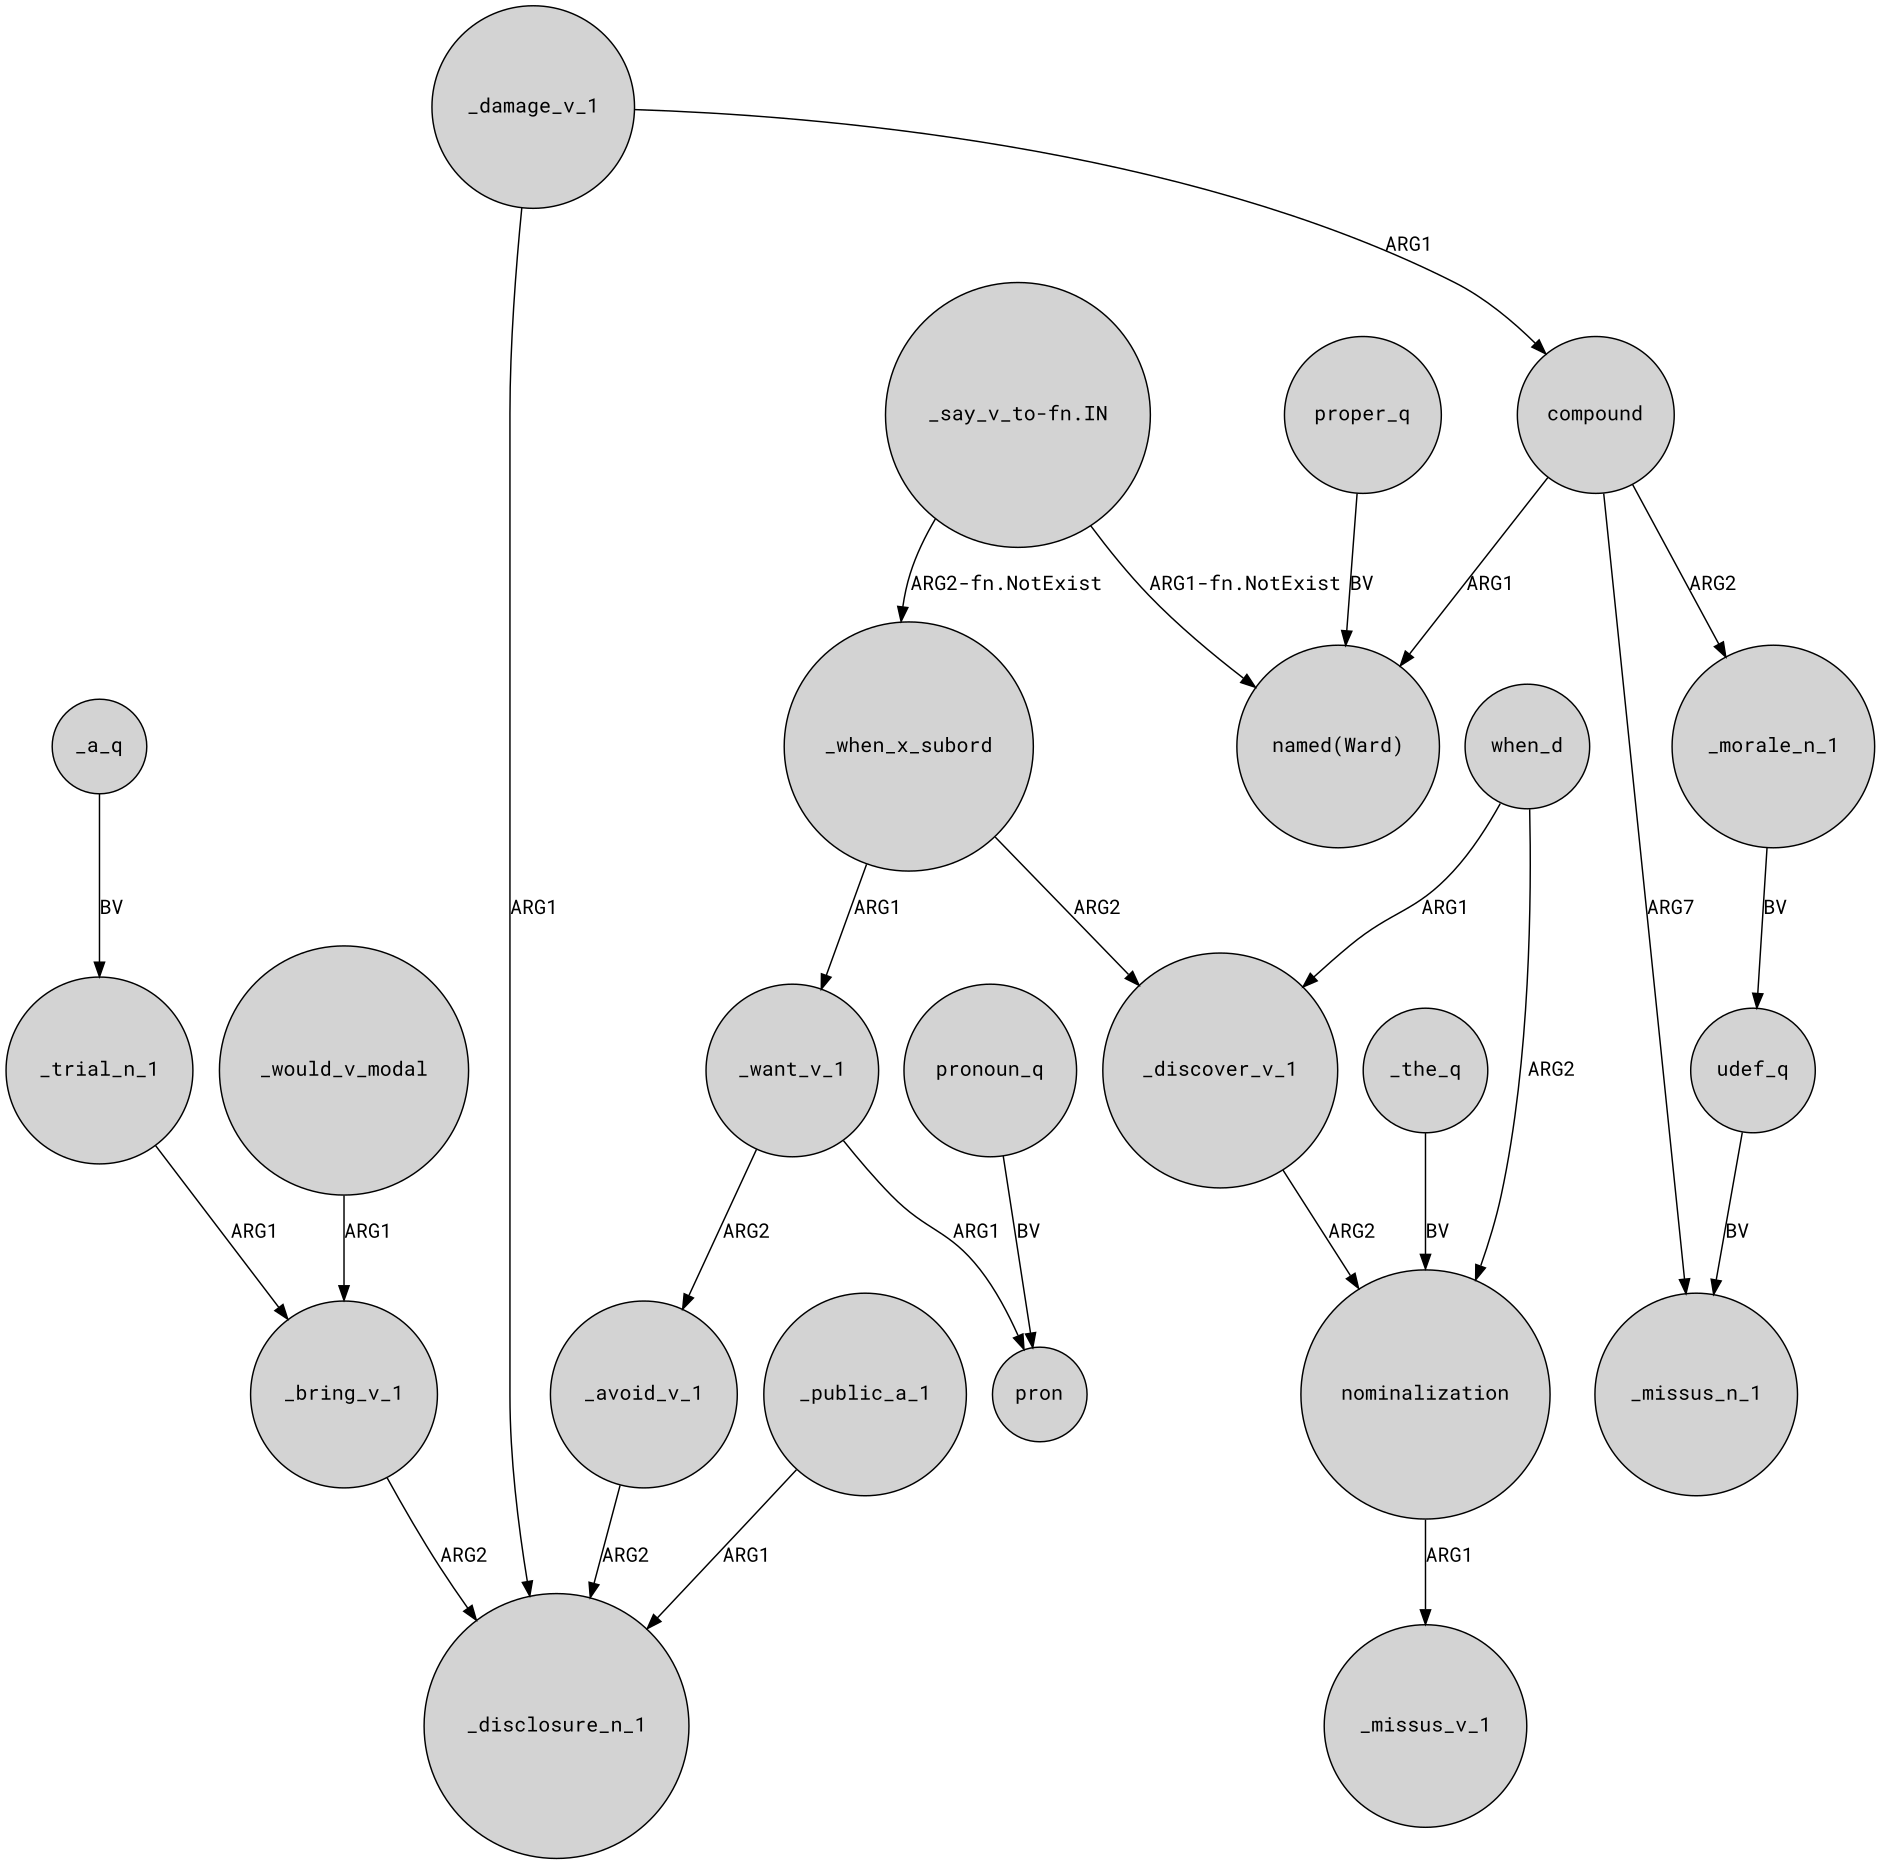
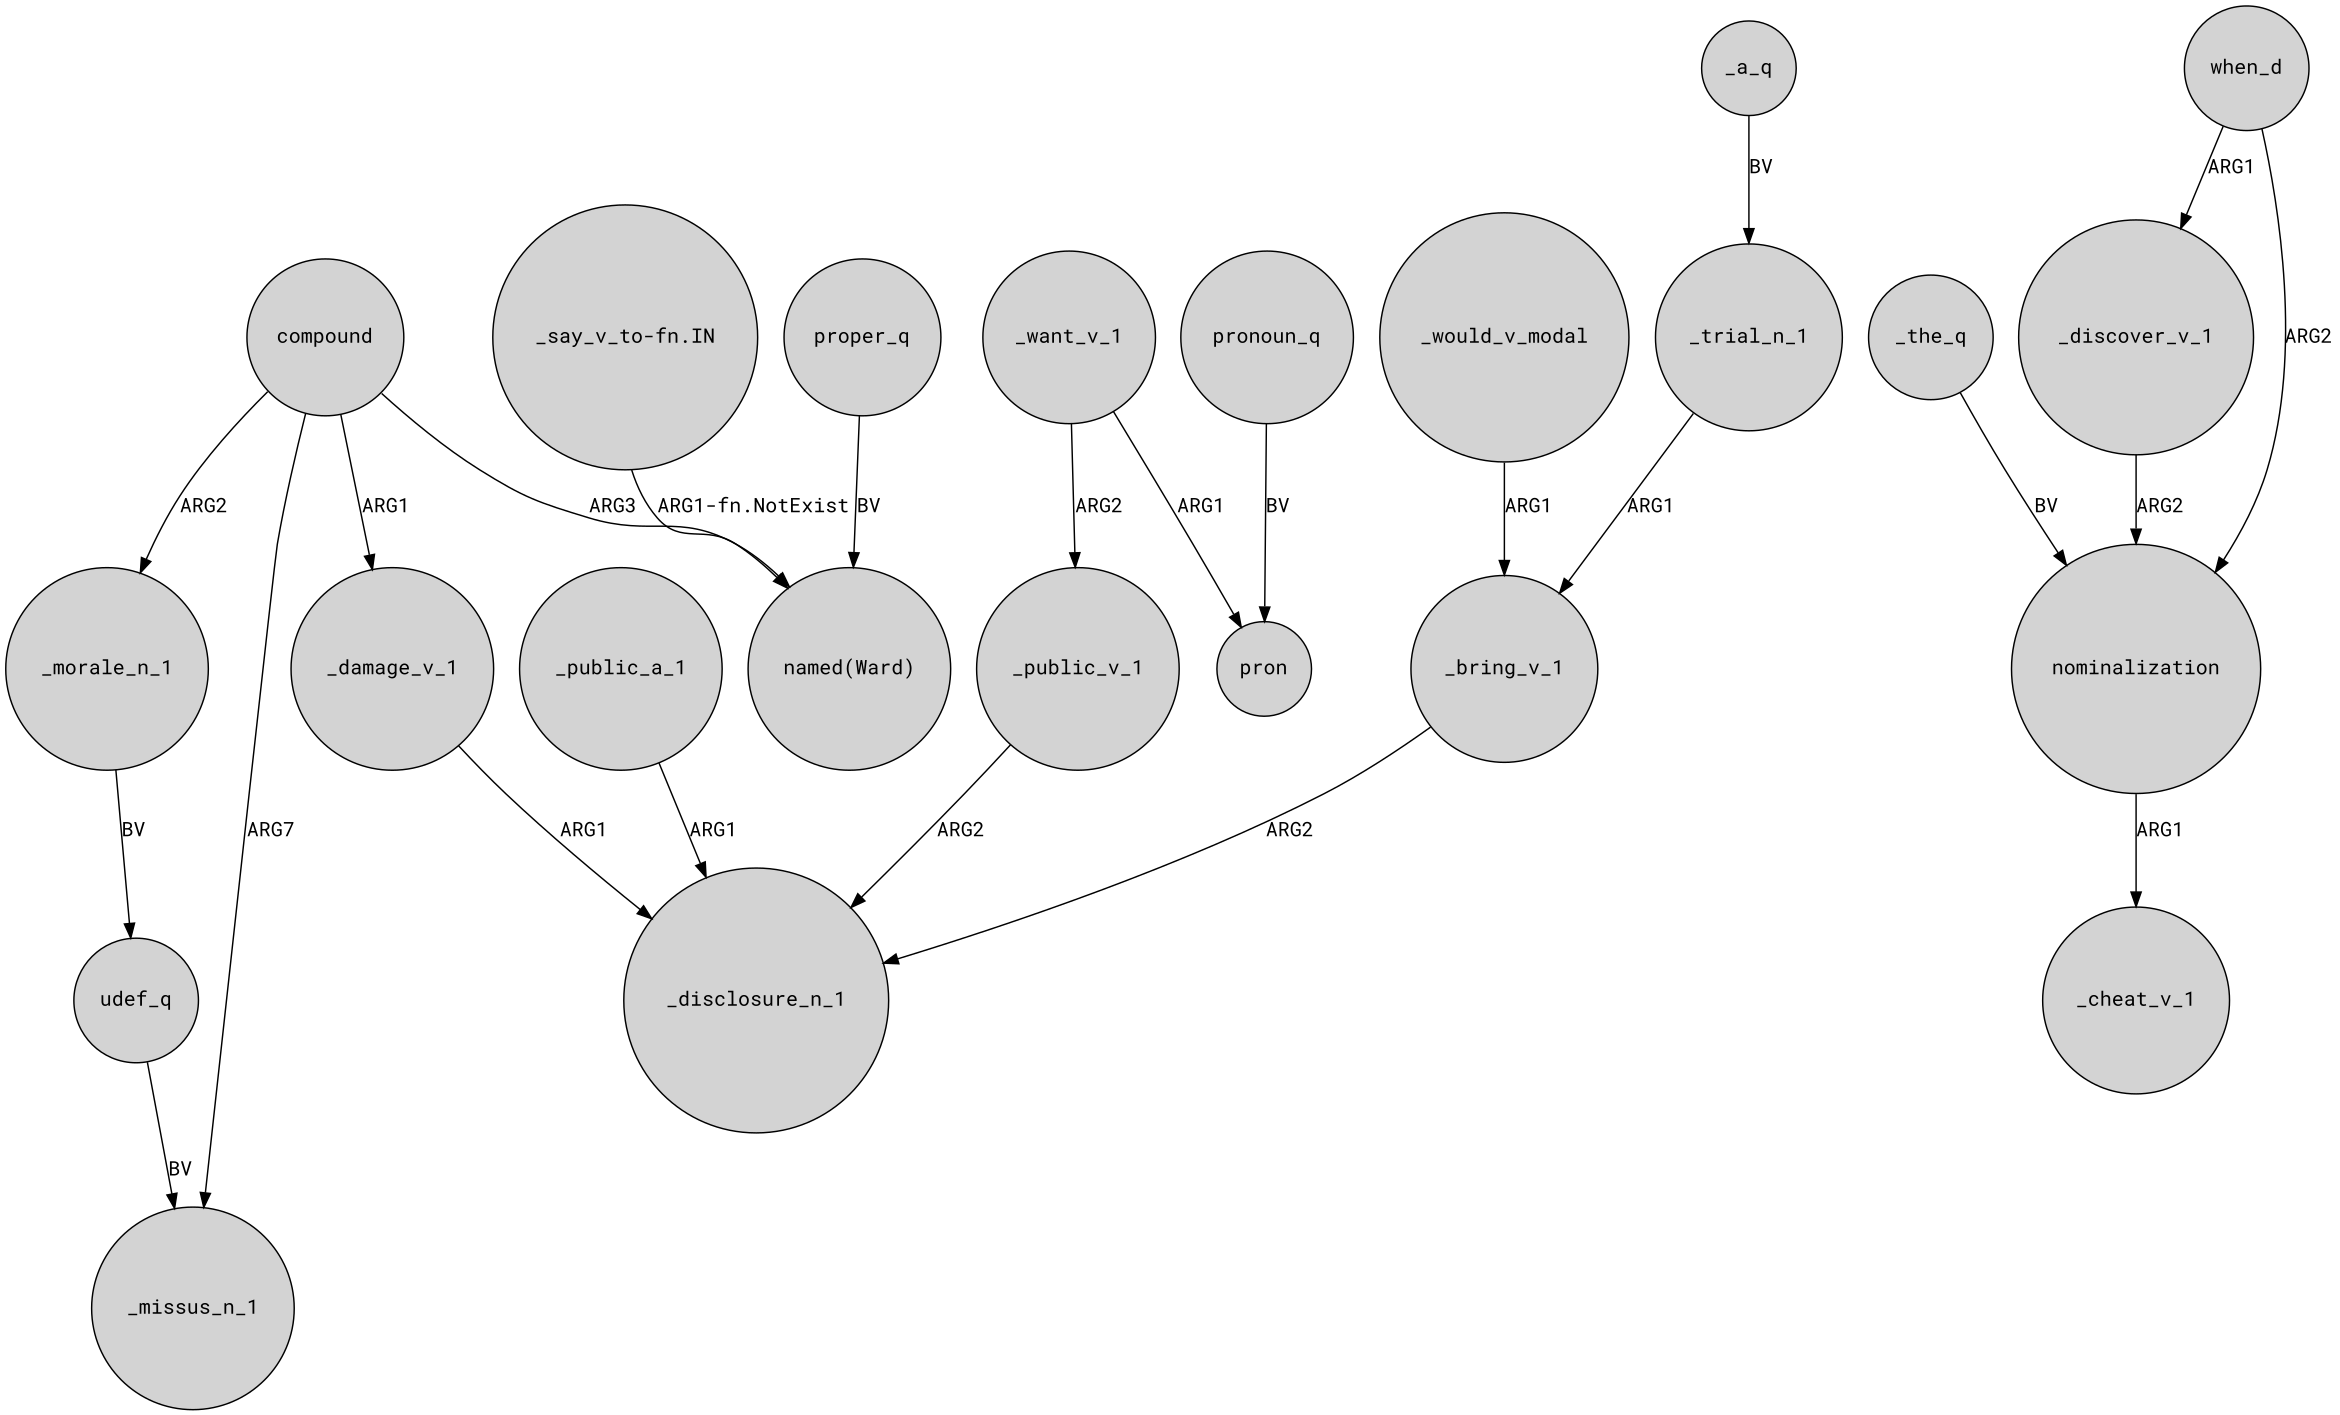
edge "_damage_v_1" -> "compound": reversed
edge "compound" -> "named(Ward)": label "ARG1" -> "ARG3"
node "_when_x_subord": removed
node "_avoid_v_1": label "_avoid_v_1" -> "_public_v_1"
node "_missus_v_1": label "_missus_v_1" -> "_cheat_v_1"
